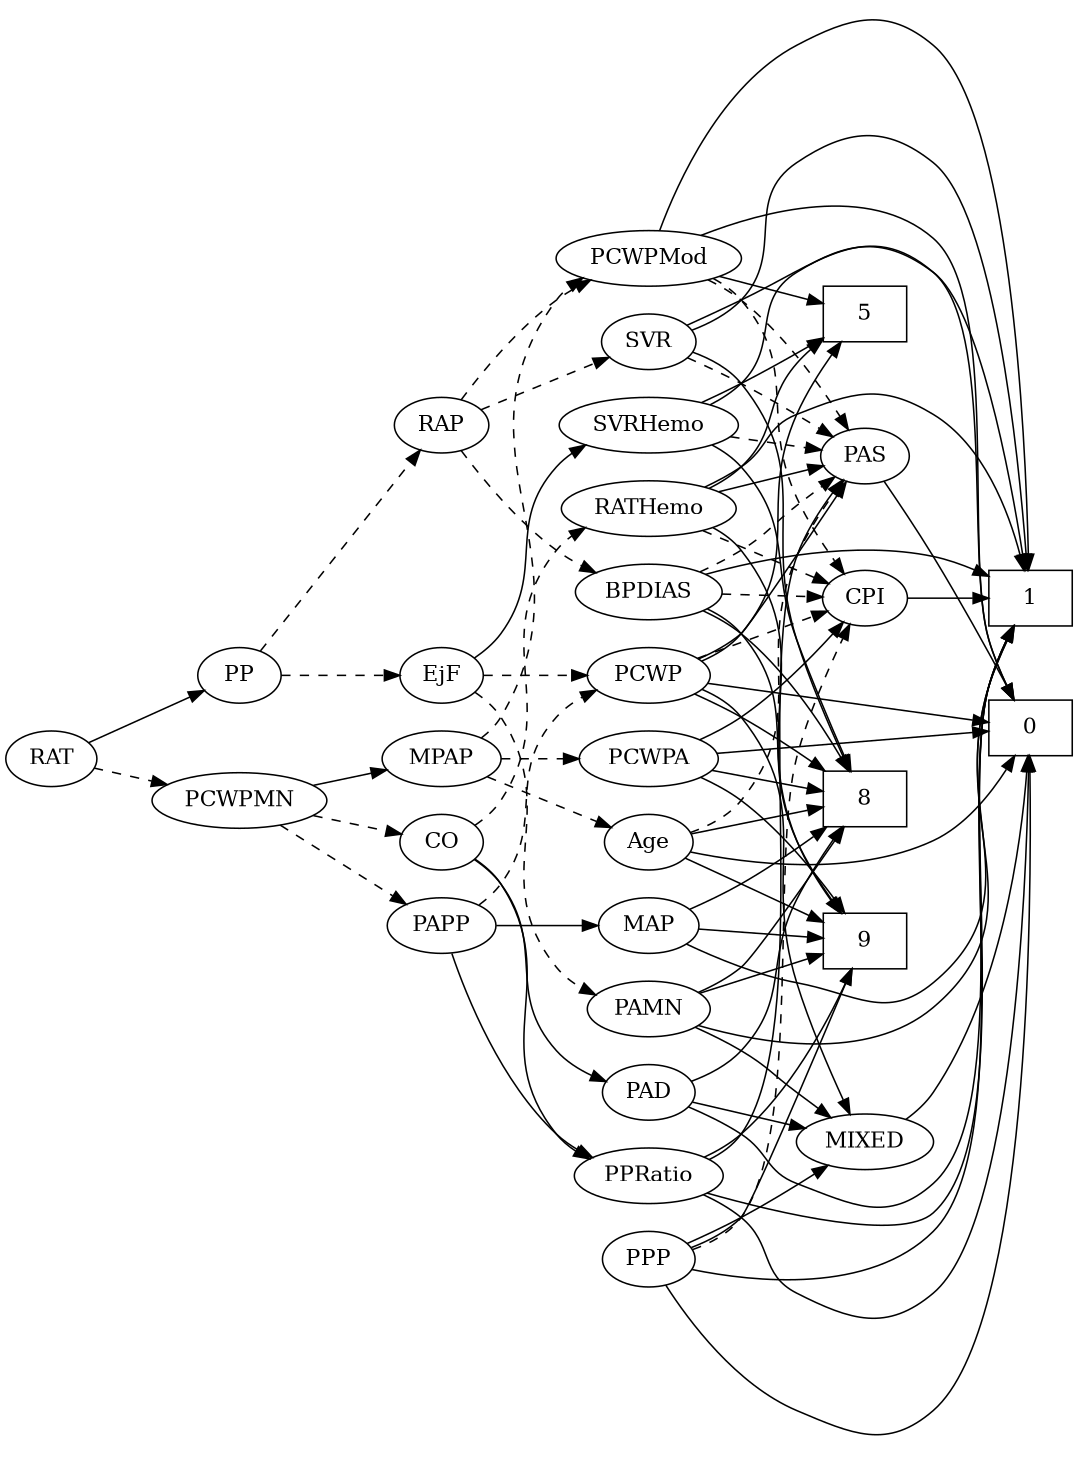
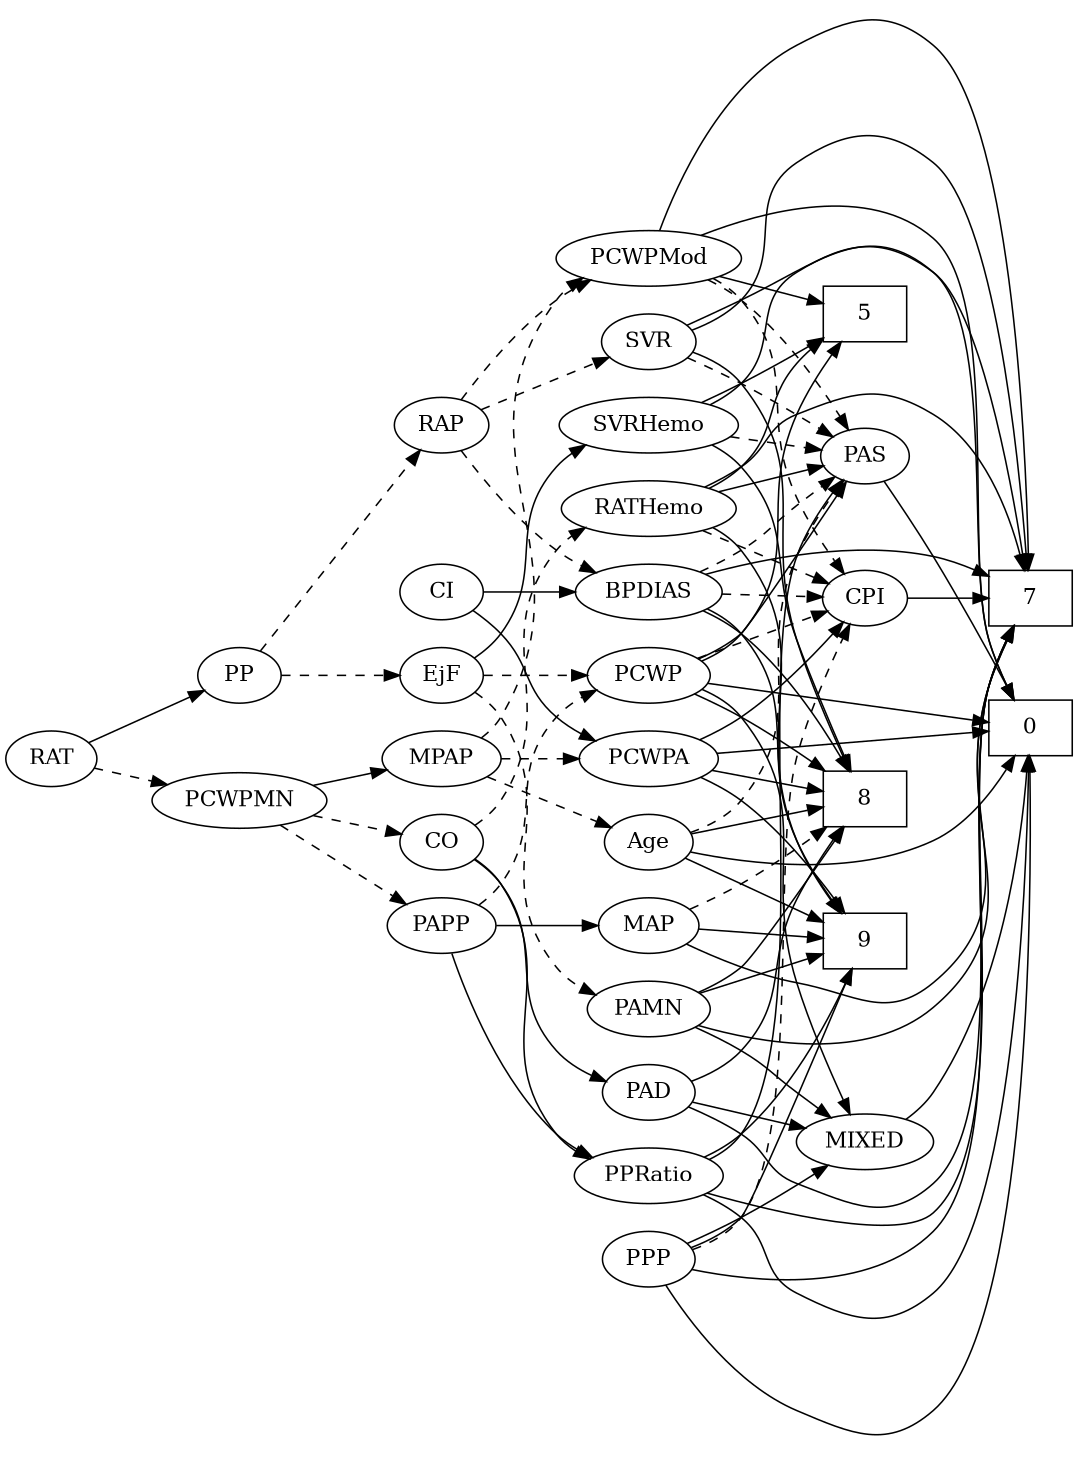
node "CI": added
node "1": label "1" -> "7"
edge "MAP" -> "8": style solid -> dashed
